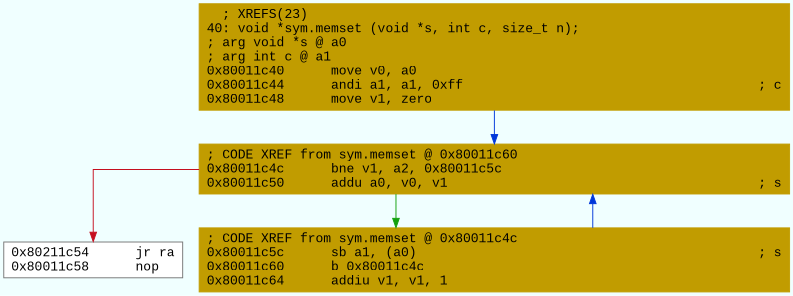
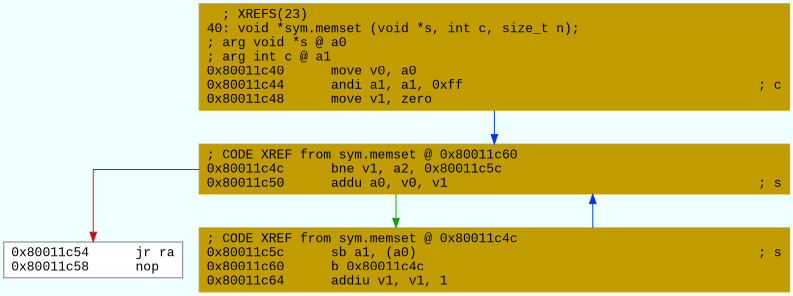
node "0x80211c54      jr ra 0x80011c58      nop": label "0x80211c54      jr ra 0x80011c58      nop" -> "0x80011c54      jr ra 0x80011c58      nop"
